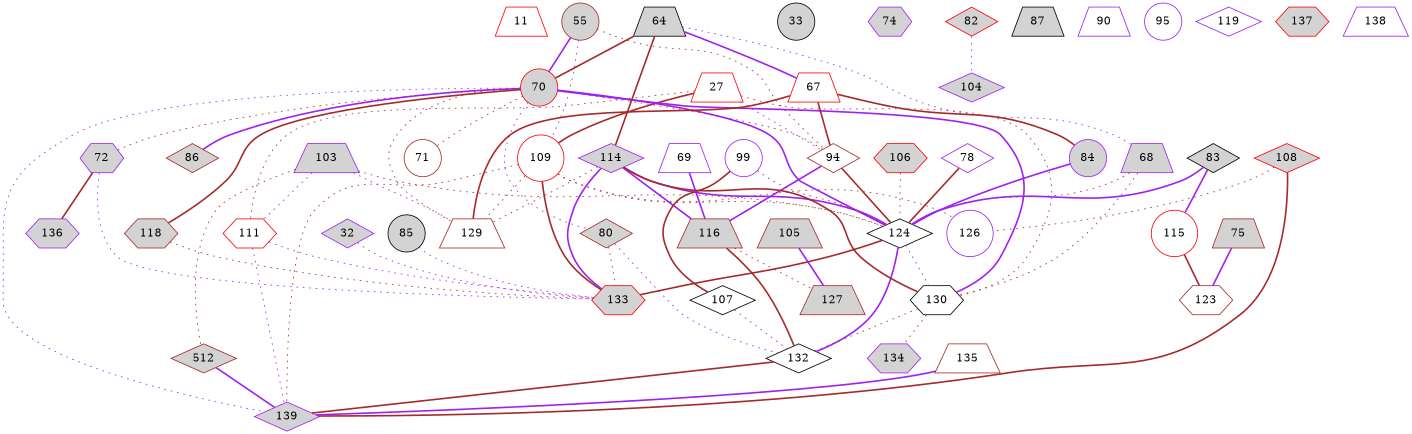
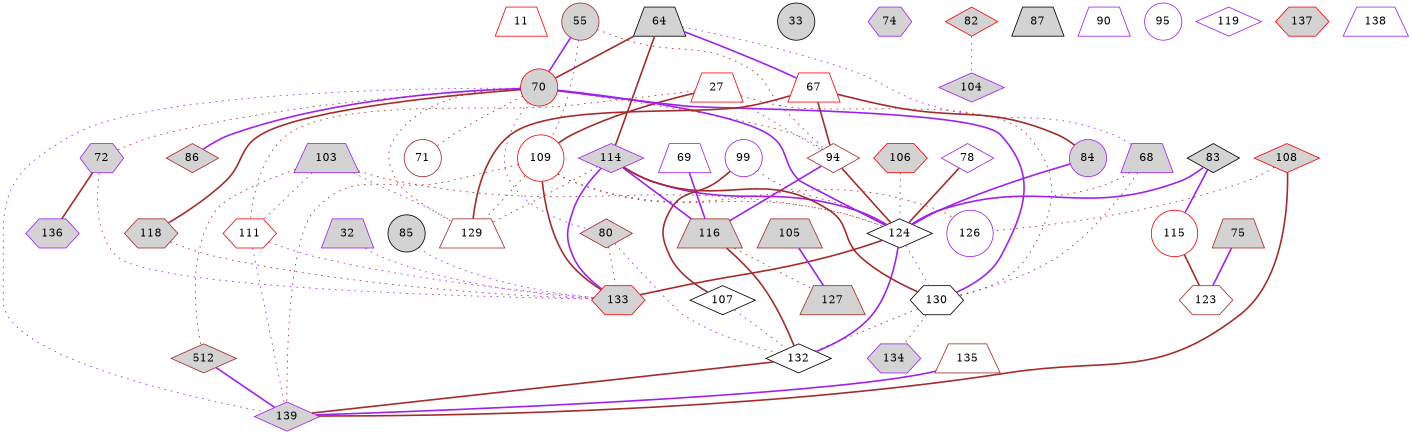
node "32": shape diamond -> trapezium
